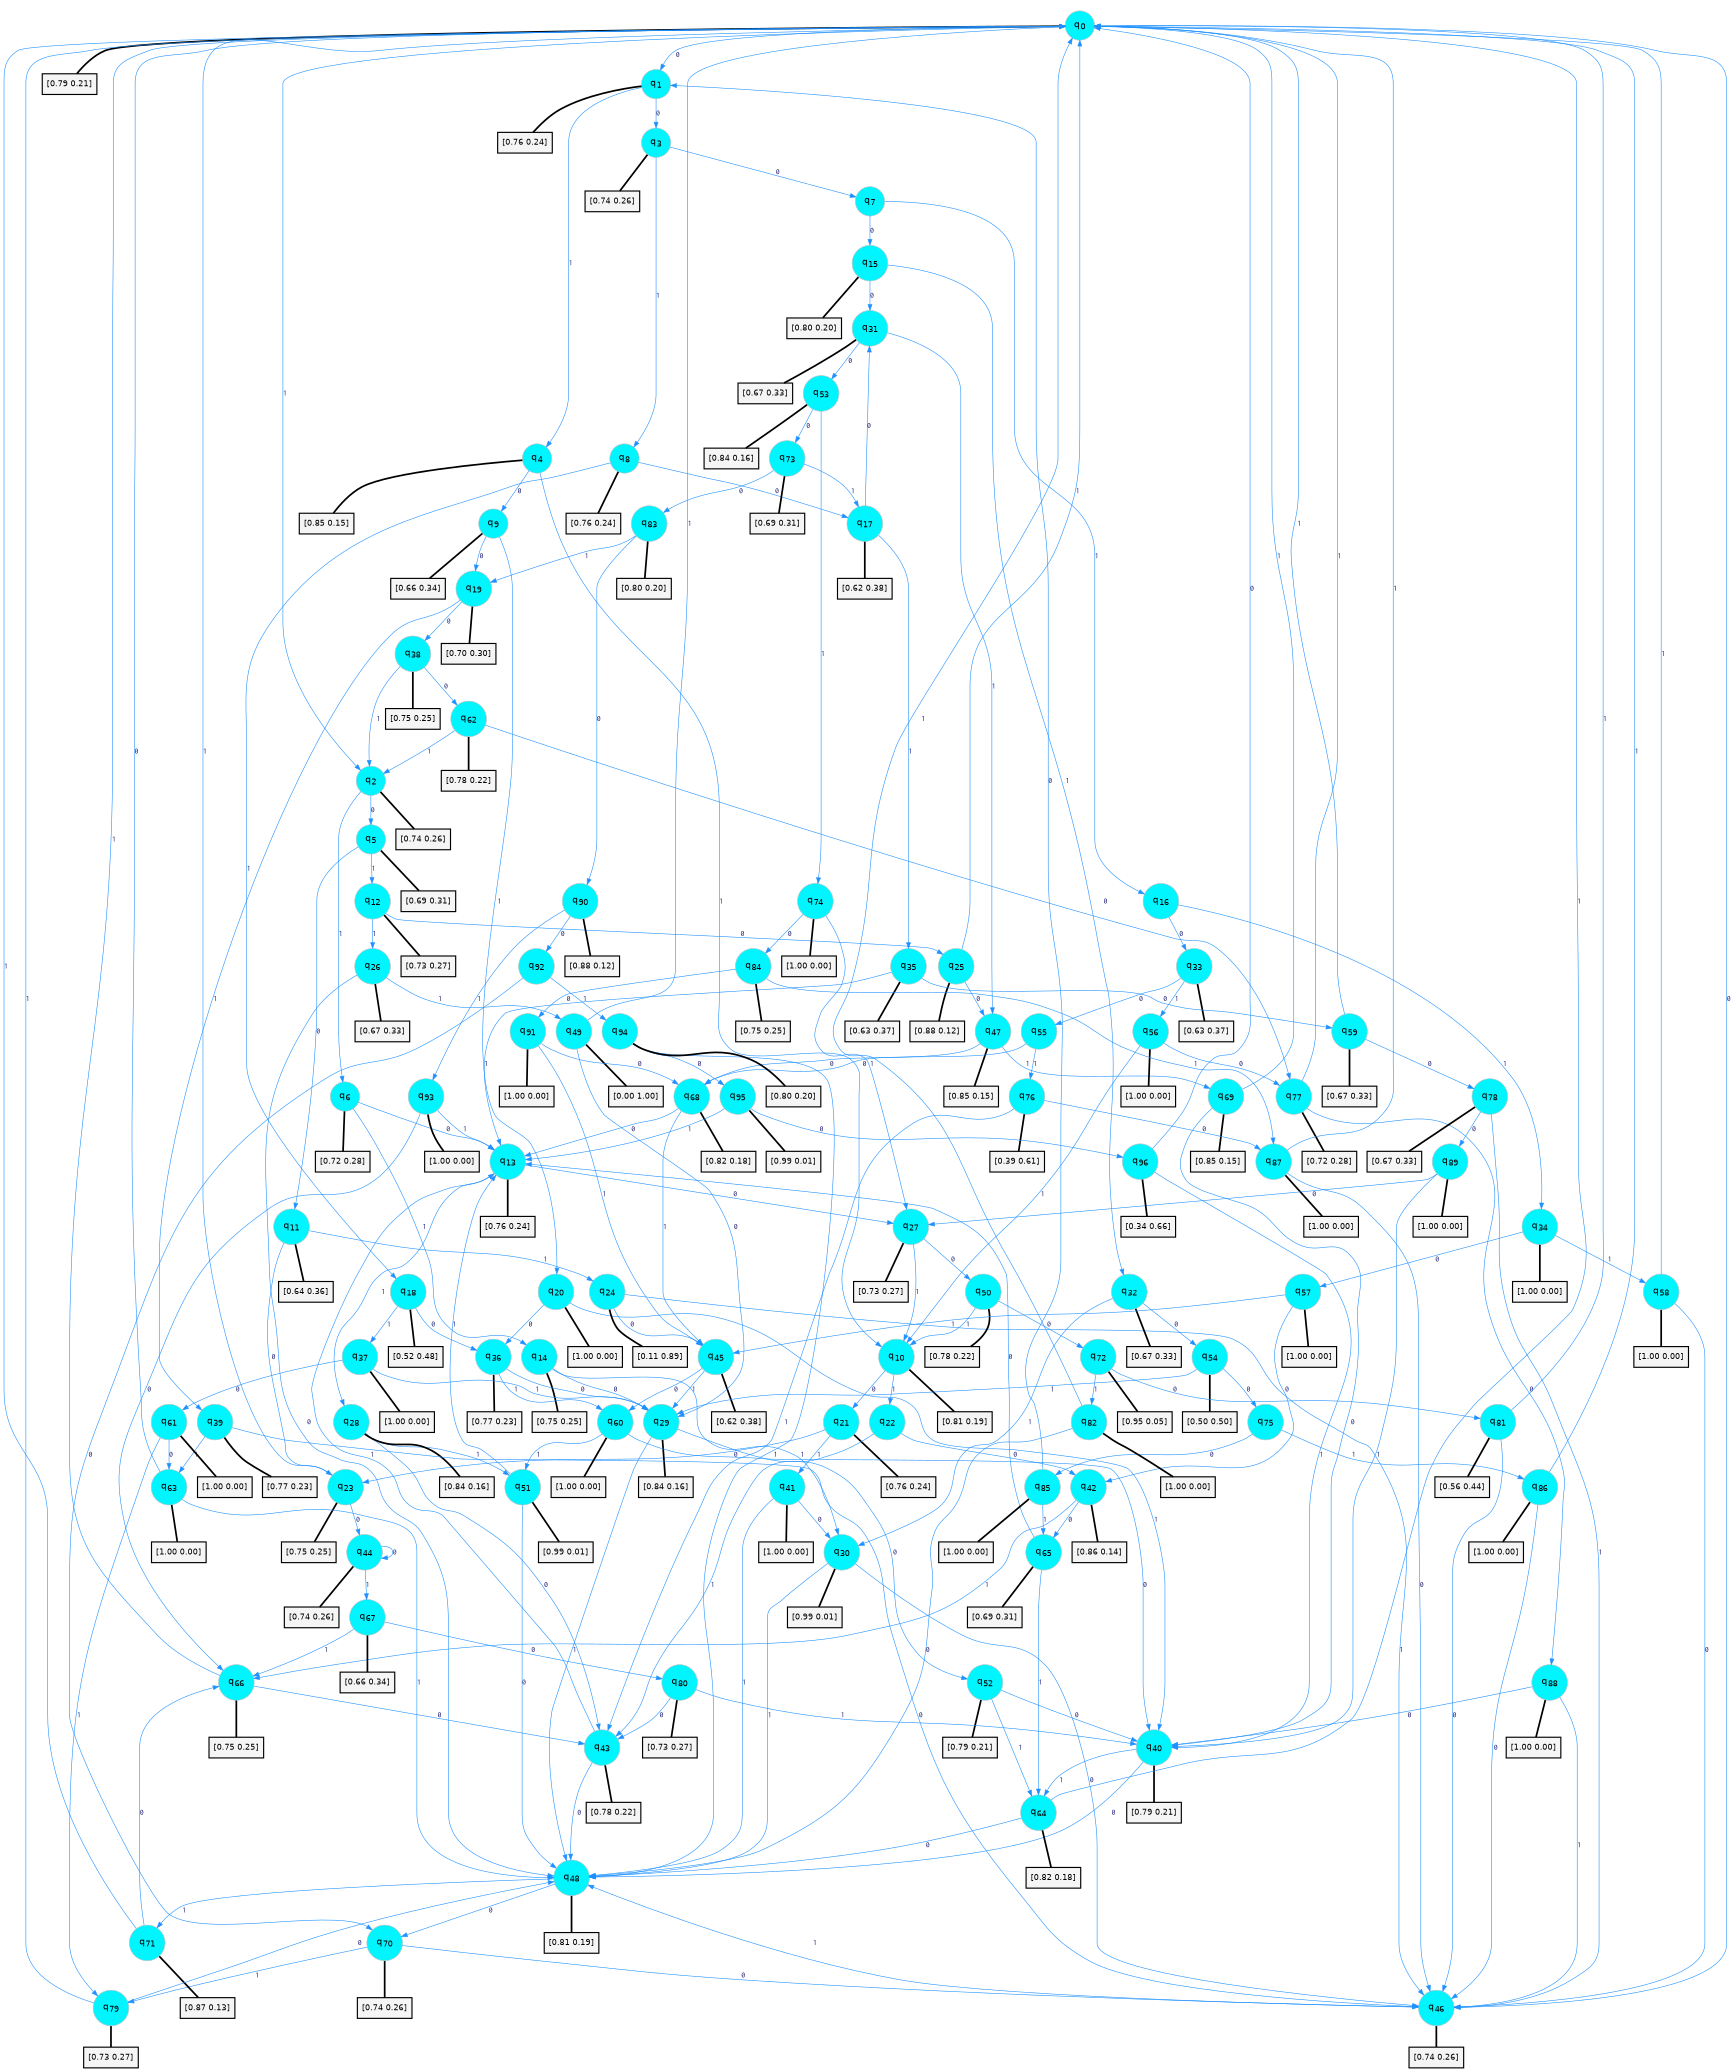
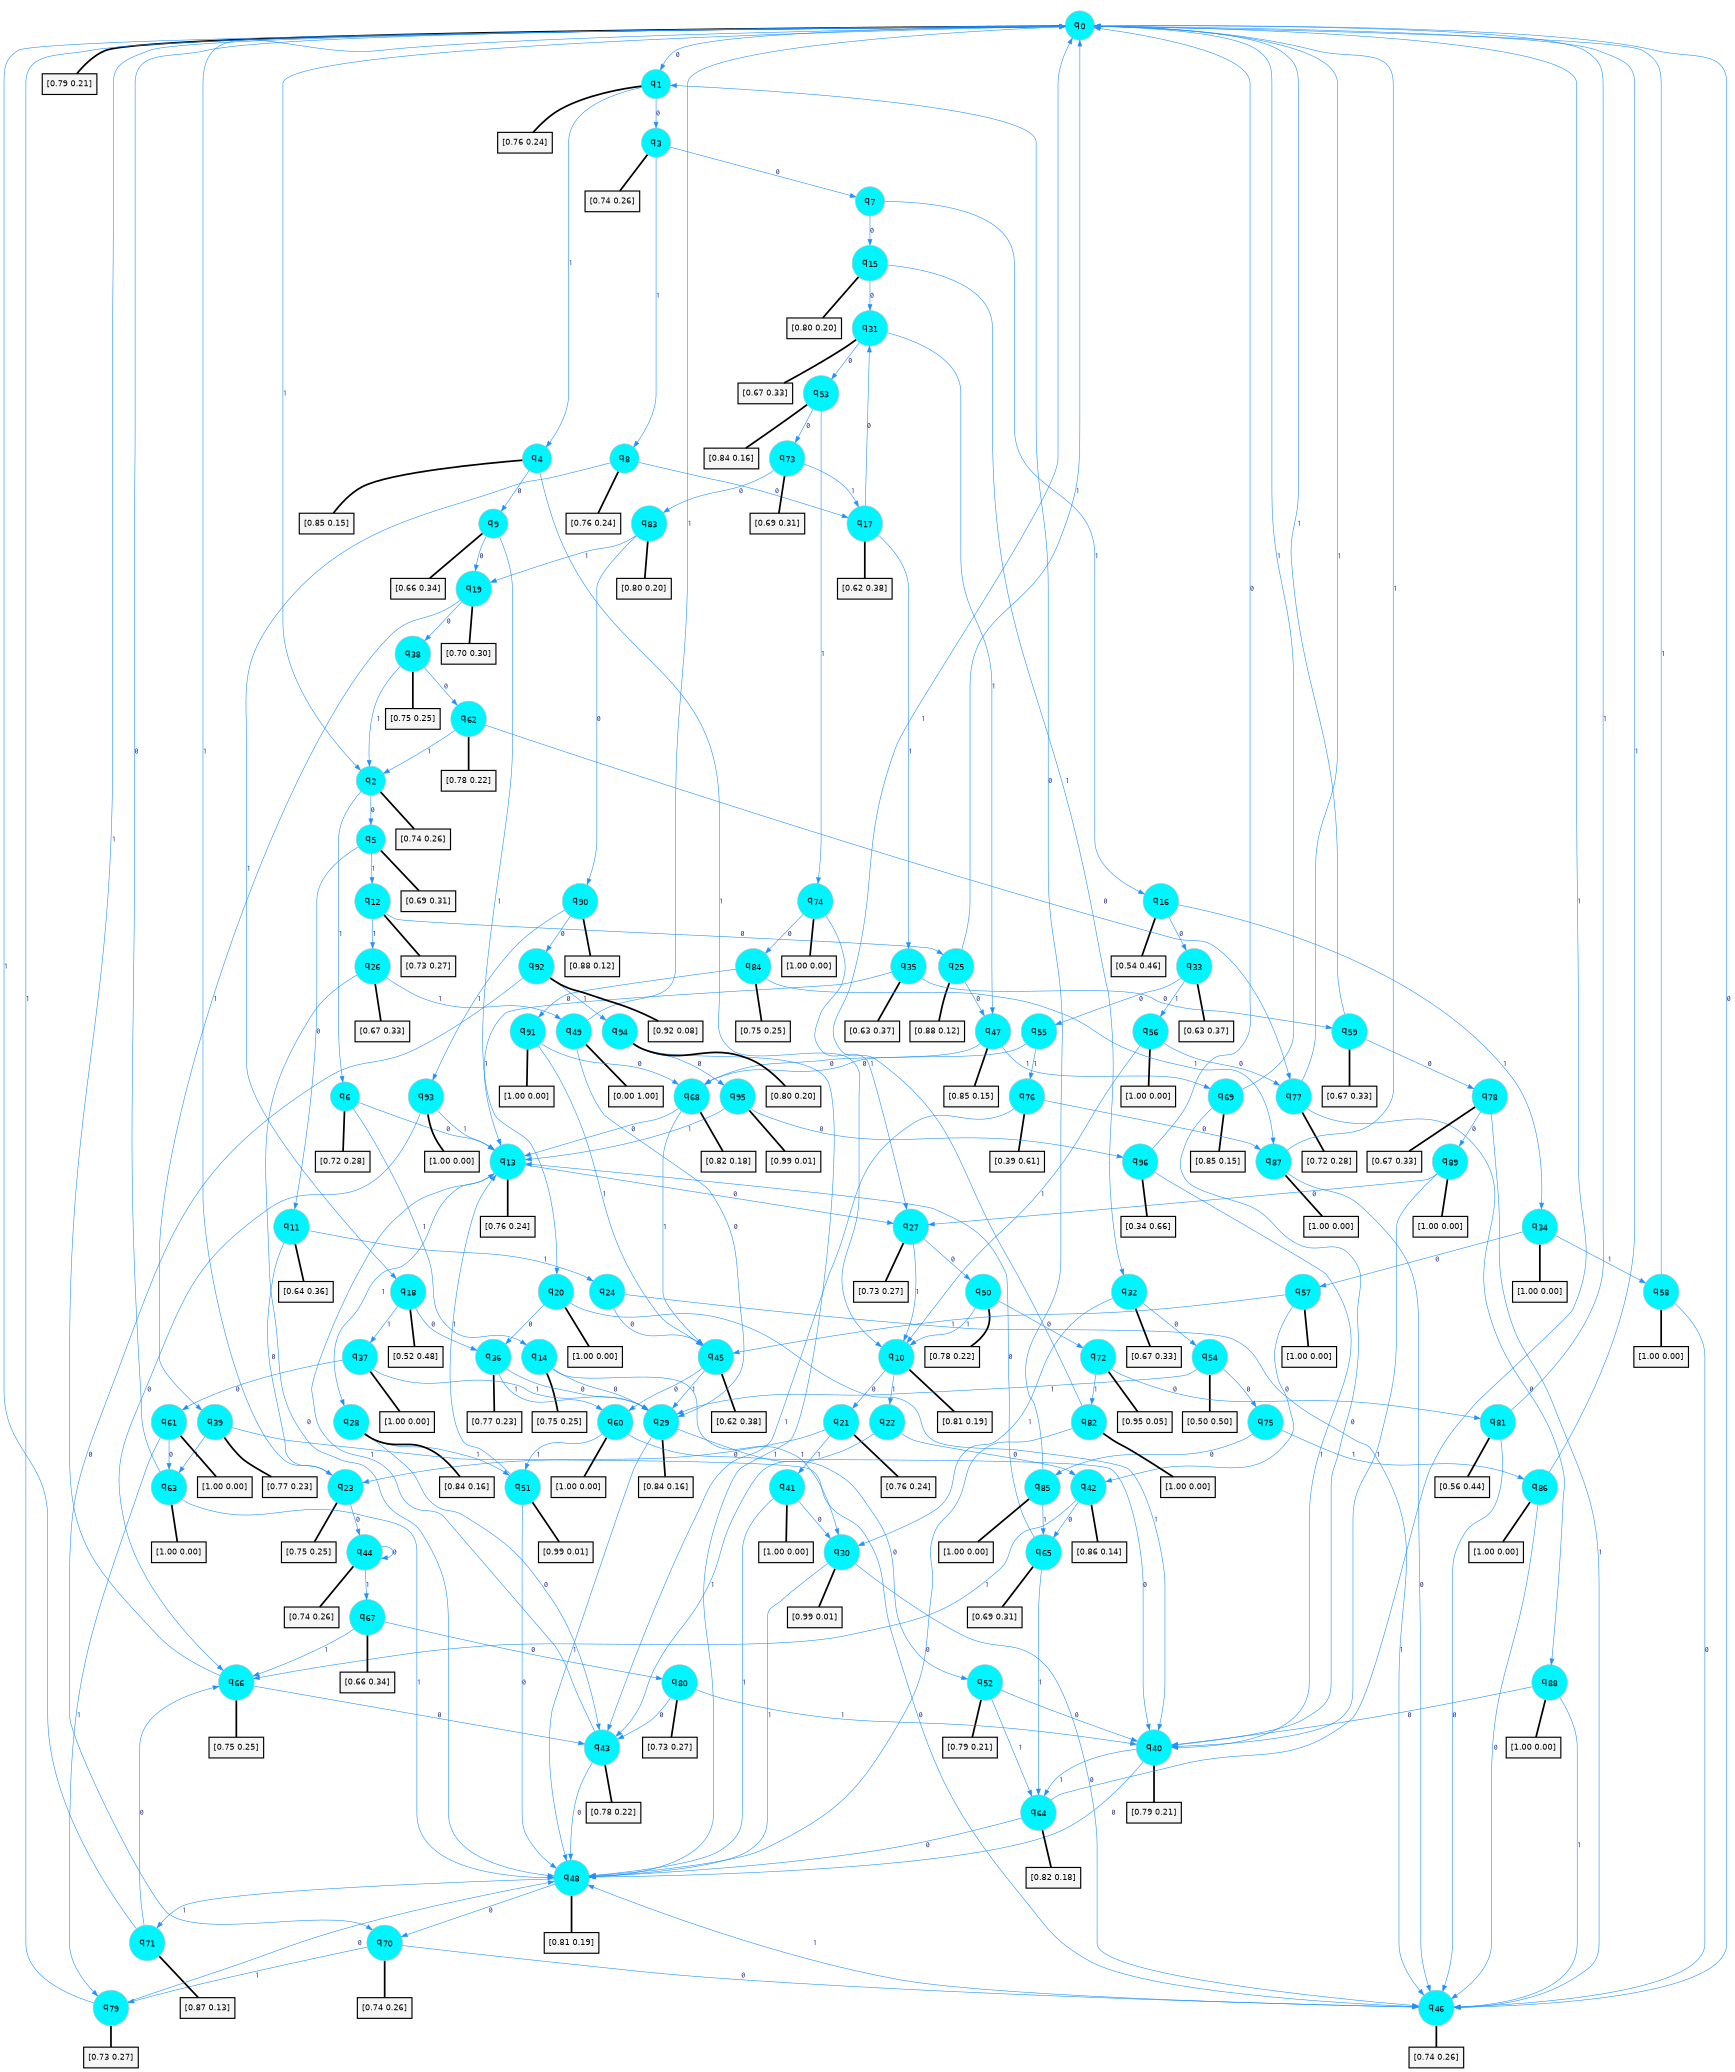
node "[0.54 0.46]": added
node "[0.92 0.08]": added
node "[0.11 0.89]": removed
